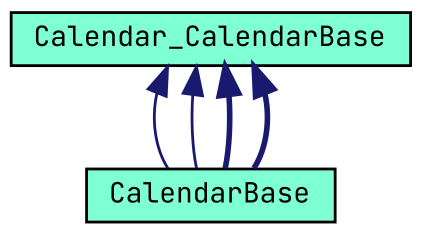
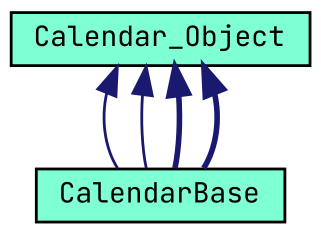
node "Calendar_CalendarBase": label "Calendar_CalendarBase" -> "Calendar_Object"
